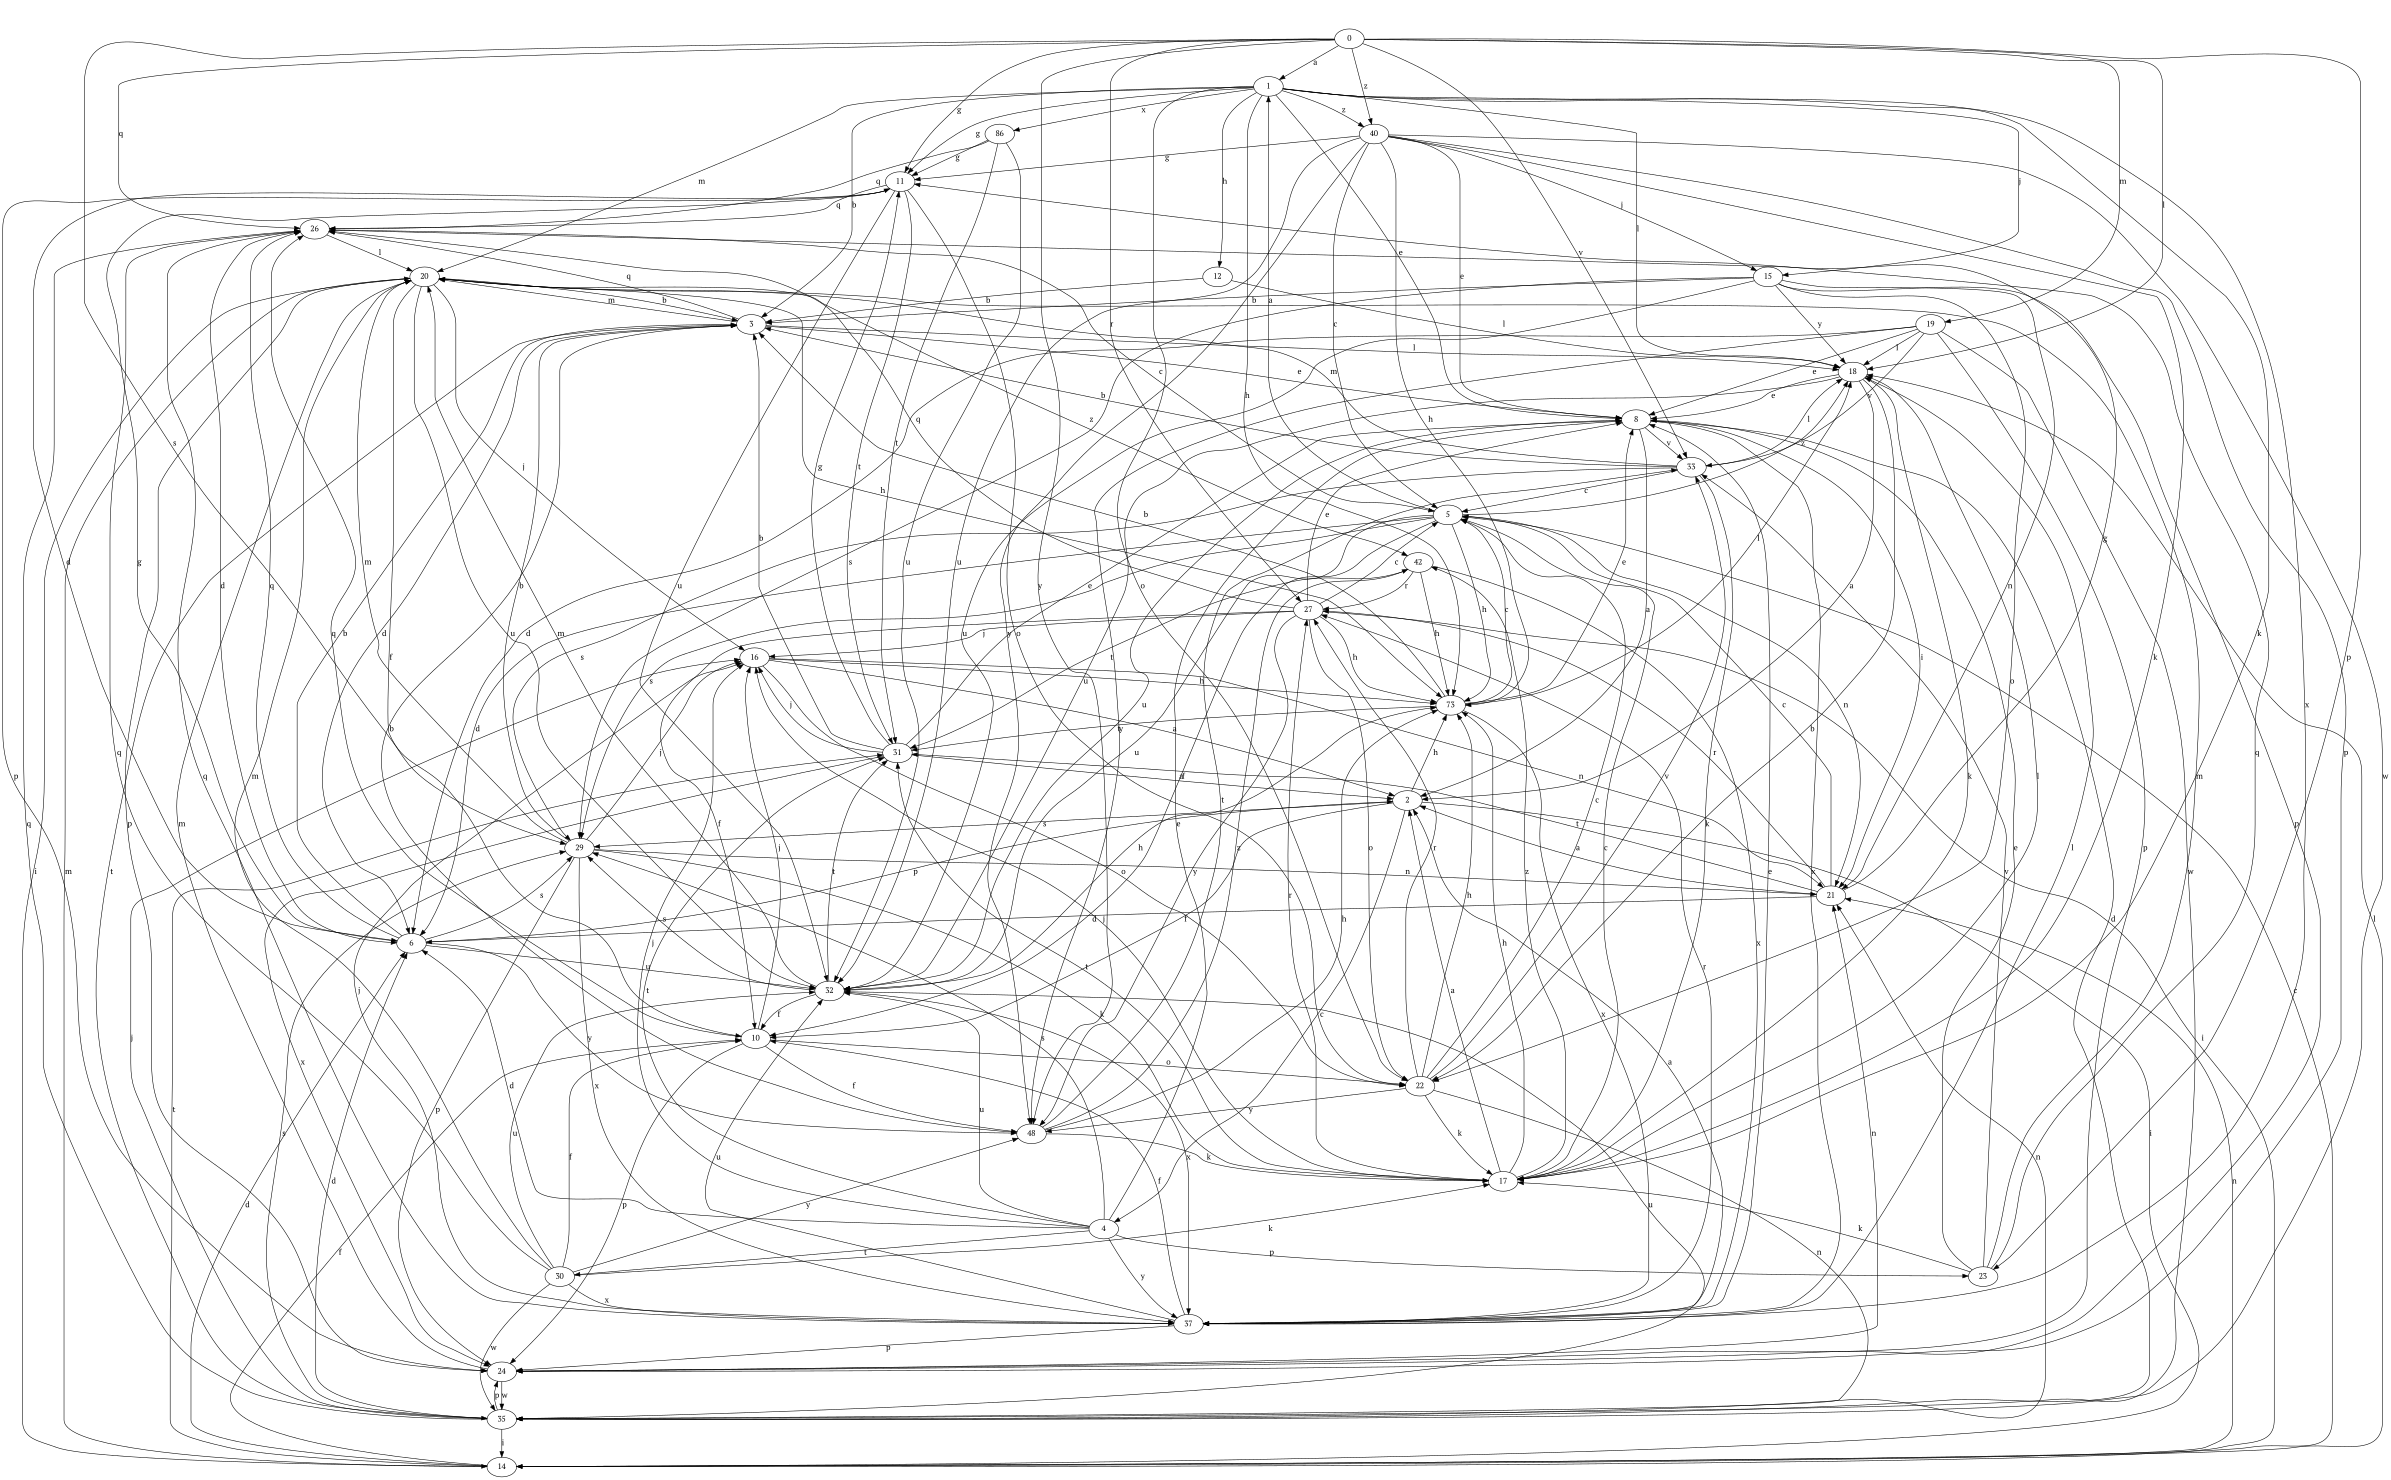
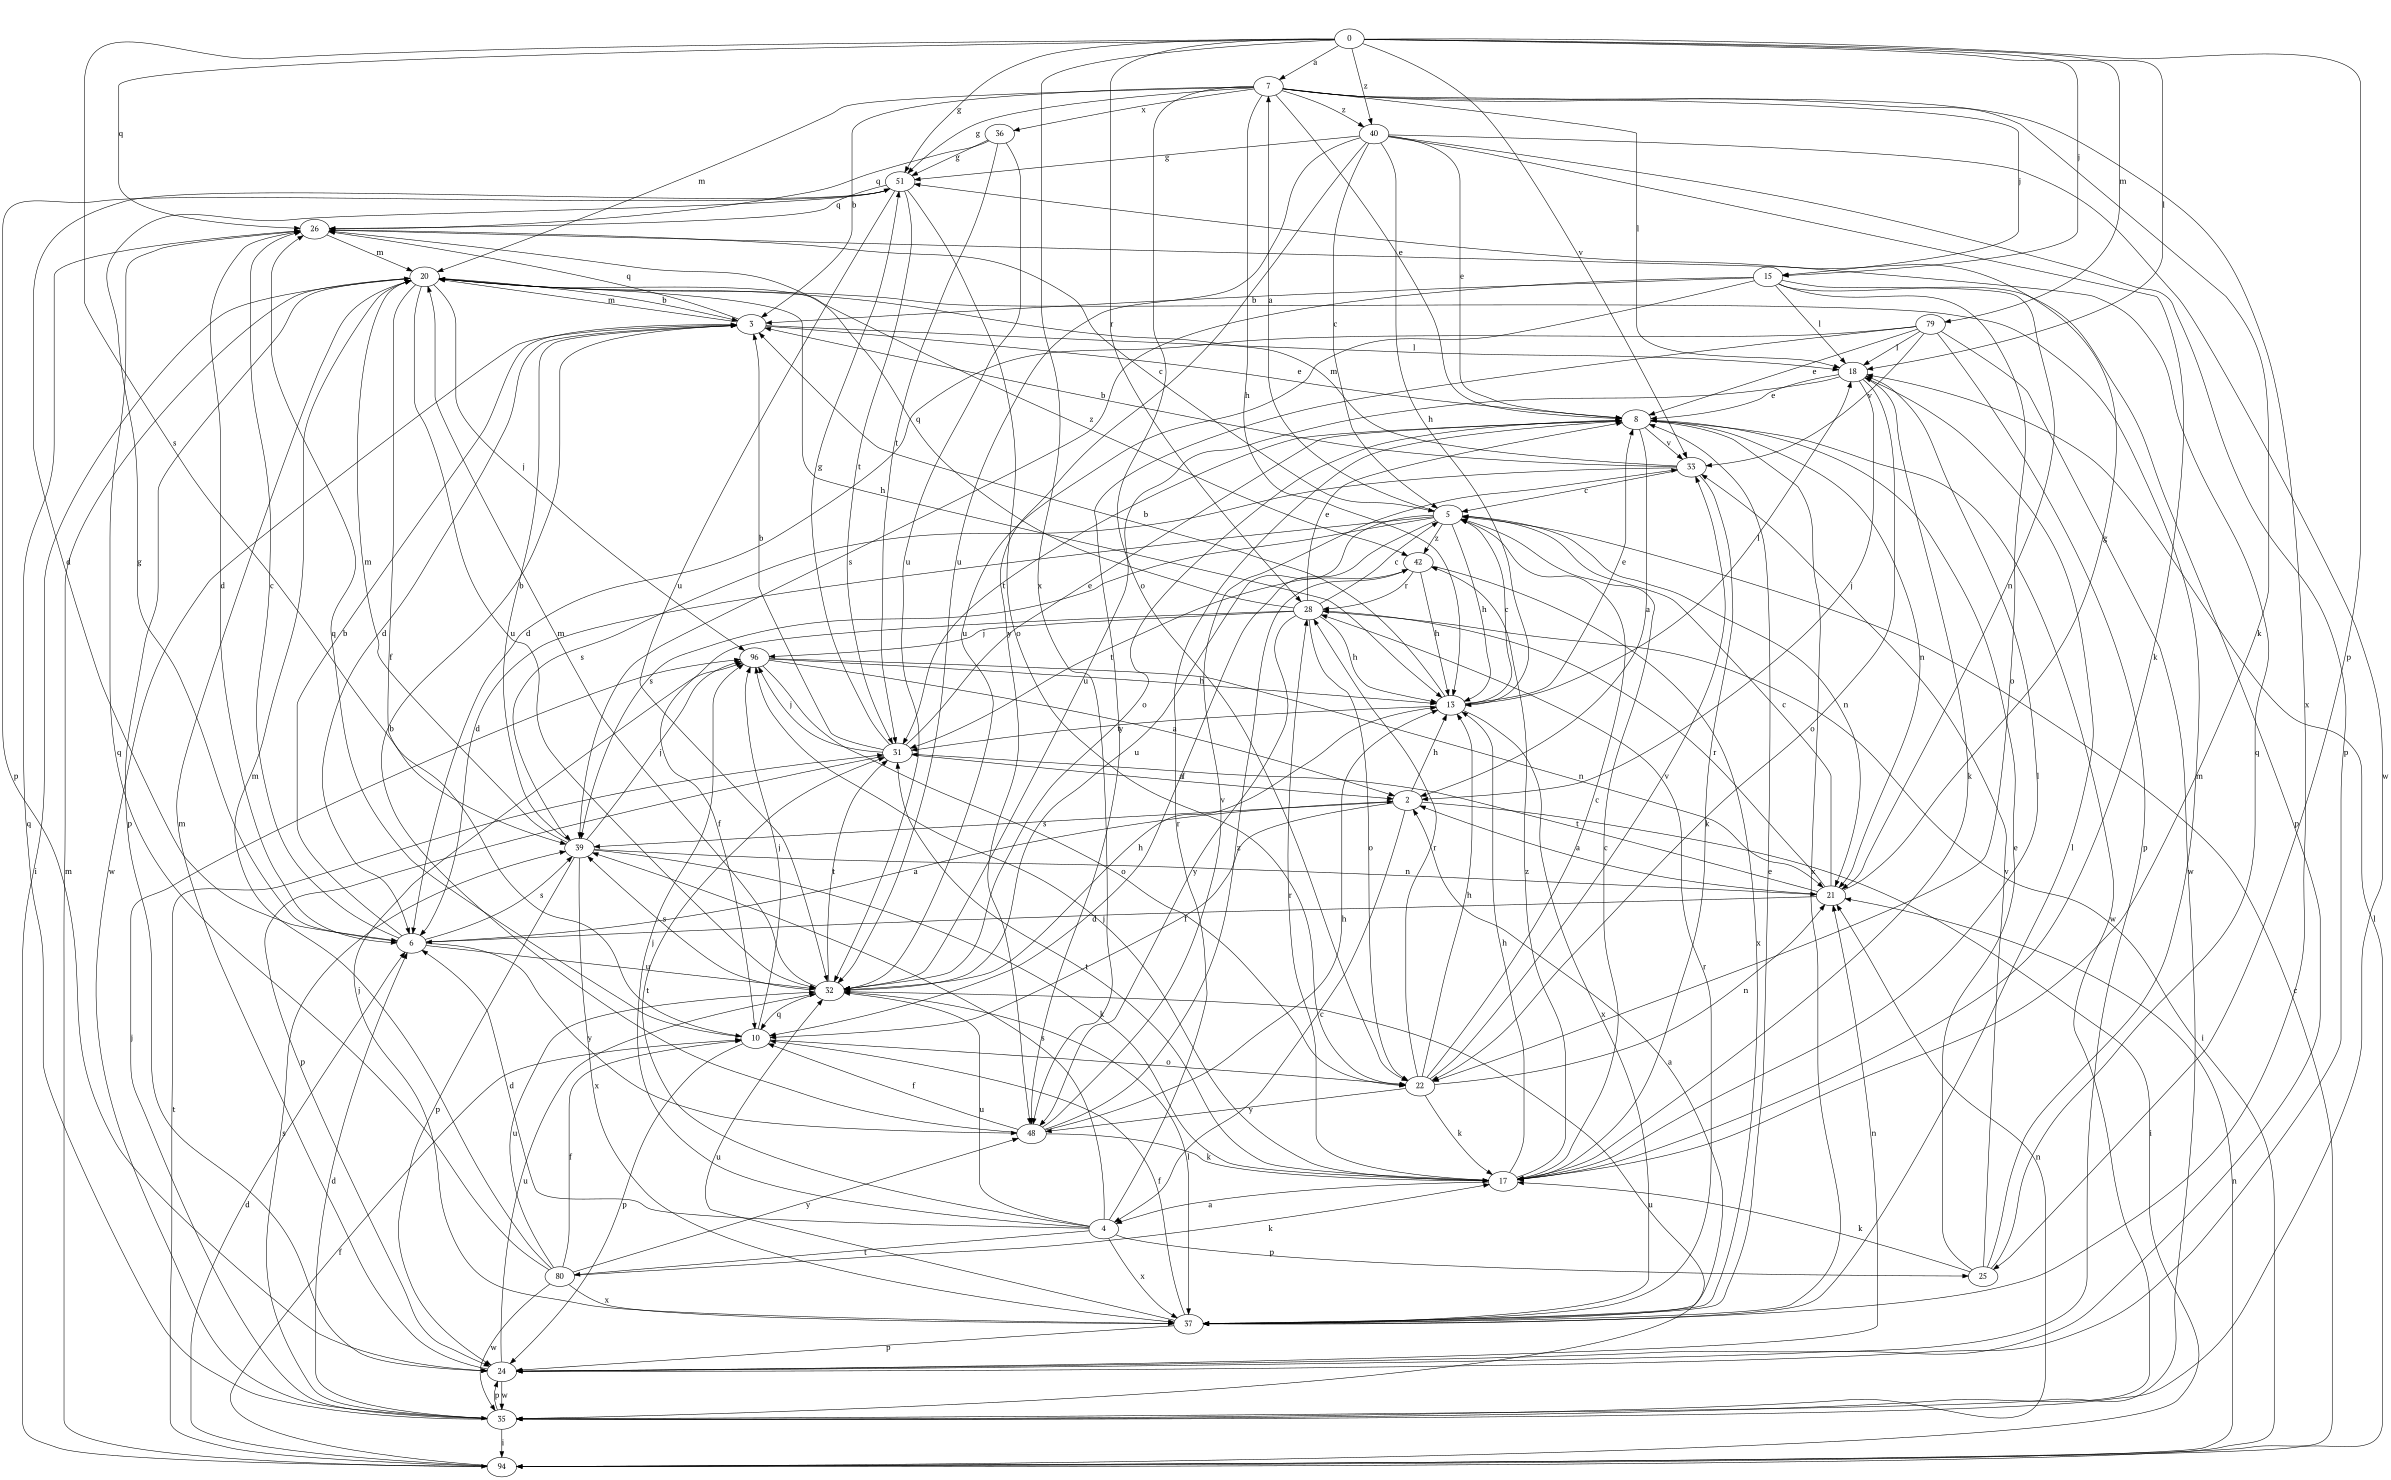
node "1": label "1" -> "7"
node "86": label "86" -> "36"
node "11": label "11" -> "51"
edge "40" -> "15": now "0" -> "15"
edge "26" -> "20": label "l" -> "m"
node "12": removed
edge "15" -> "18": label "y" -> "l"
node "19": label "19" -> "79"
edge "33" -> "18": removed, label "l"
edge "8" -> "31": added, label "t"
edge "5" -> "18": now "5" -> "42"
edge "6" -> "26": label "q" -> "c"
edge "0" -> "48": label "y" -> "x"
edge "18" -> "2": label "a" -> "j"
node "27": label "27" -> "28"
node "16": label "16" -> "96"
edge "8" -> "21": label "i" -> "n"
edge "8" -> "32": label "u" -> "o"
node "73": label "73" -> "13"
edge "18" -> "22": label "b" -> "o"
edge "48" -> "33": label "t" -> "v"
edge "4" -> "8": label "e" -> "r"
node "29": label "29" -> "39"
edge "3" -> "35": label "t" -> "w"
edge "6" -> "2": label "p" -> "a"
edge "8" -> "35": label "d" -> "w"
edge "17" -> "2": now "17" -> "4"
edge "32" -> "10": label "f" -> "q"
edge "31" -> "24": label "x" -> "p"
edge "37" -> "26": removed, label "q"
edge "24" -> "32": added, label "u"
edge "10" -> "48": reversed
edge "32" -> "37": label "x" -> "l"
node "30": label "30" -> "80"
edge "4" -> "37": label "y" -> "x"
node "23": label "23" -> "25"
edge "22" -> "35": now "22" -> "21"
node "14": label "14" -> "94"
